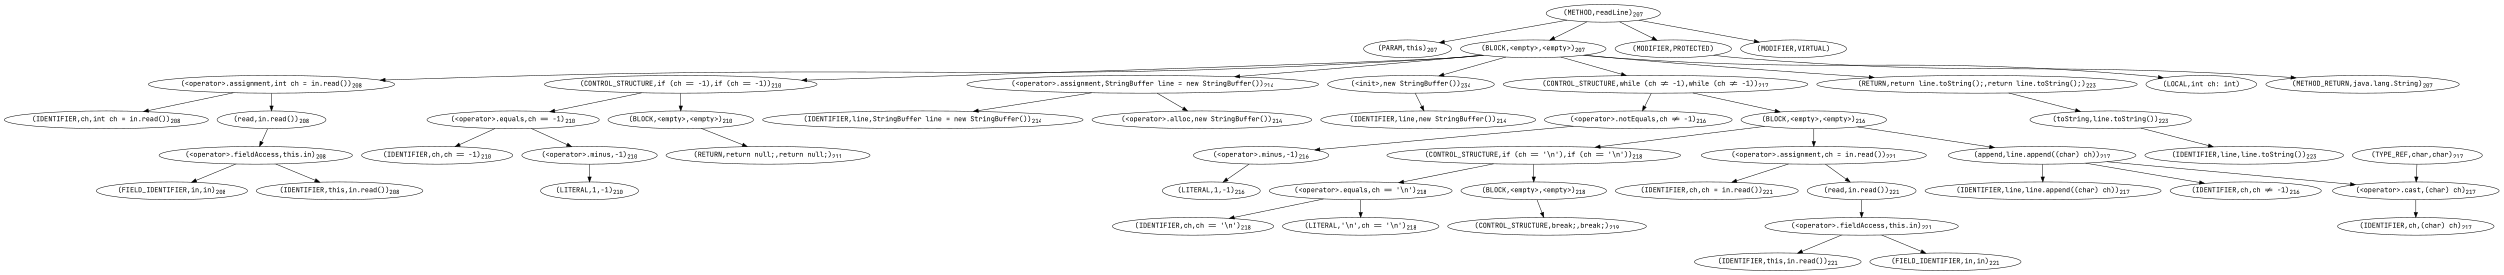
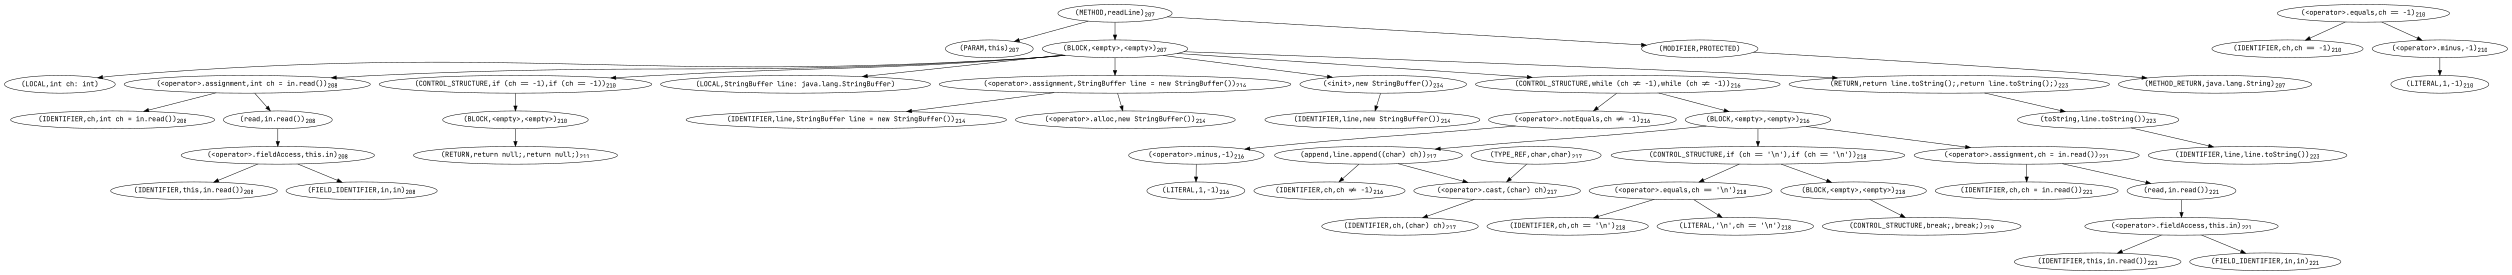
node "(MODIFIER,VIRTUAL)": removed
node "(LOCAL,StringBuffer line: java.lang.StringBuffer)": added
node "(CONTROL_STRUCTURE,while (ch != -1),while (ch != -1))": text "217" -> "216"
edge "(CONTROL_STRUCTURE,if (ch == -1),if (ch == -1))" -> "(<operator>.equals,ch == -1)": removed
node "(IDENTIFIER,line,line.append((char) ch))": removed
